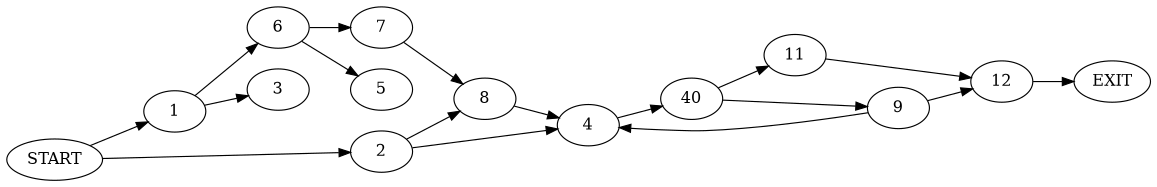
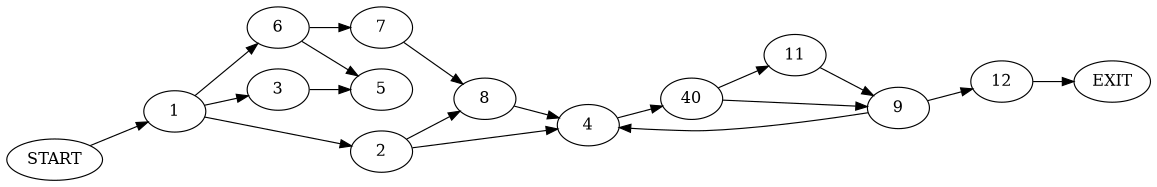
edge "11" -> "12": now "11" -> "9"
edge "3" -> "5": added
edge "START" -> "2": now "1" -> "2"
